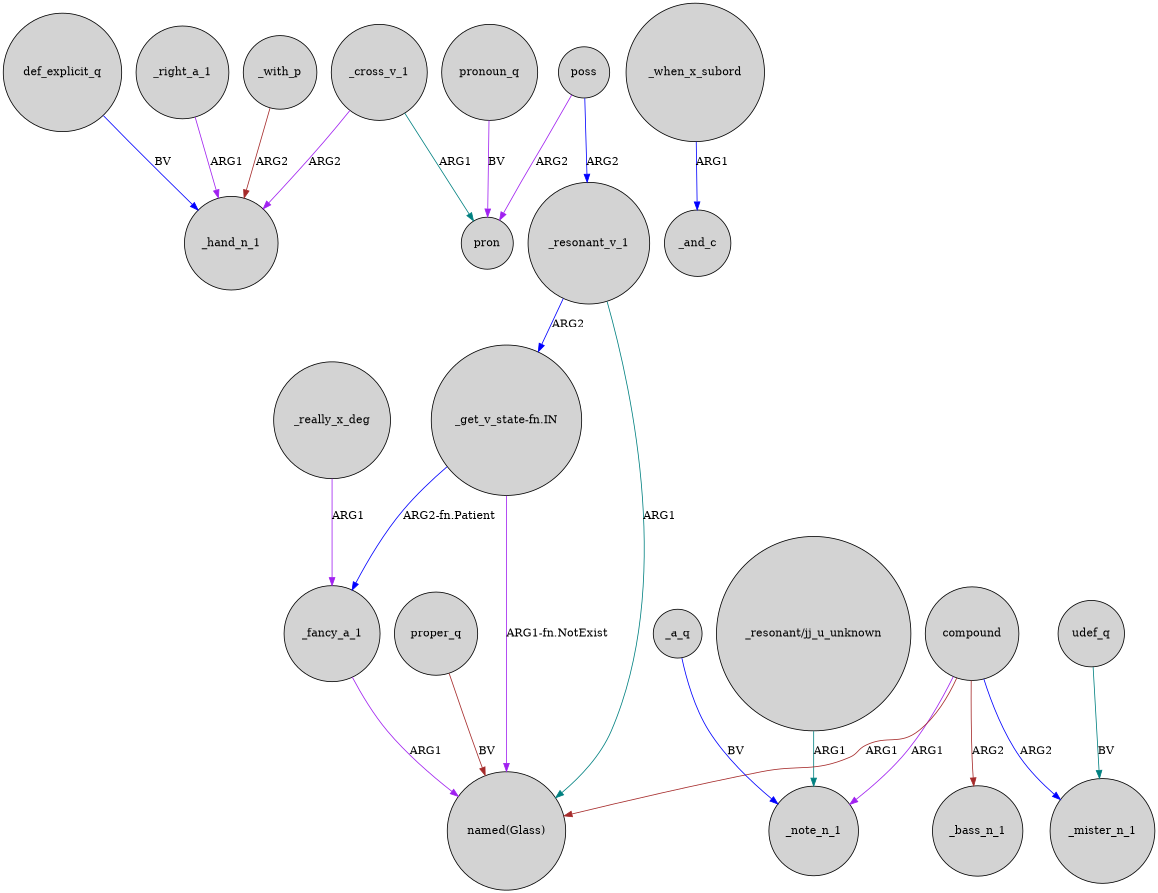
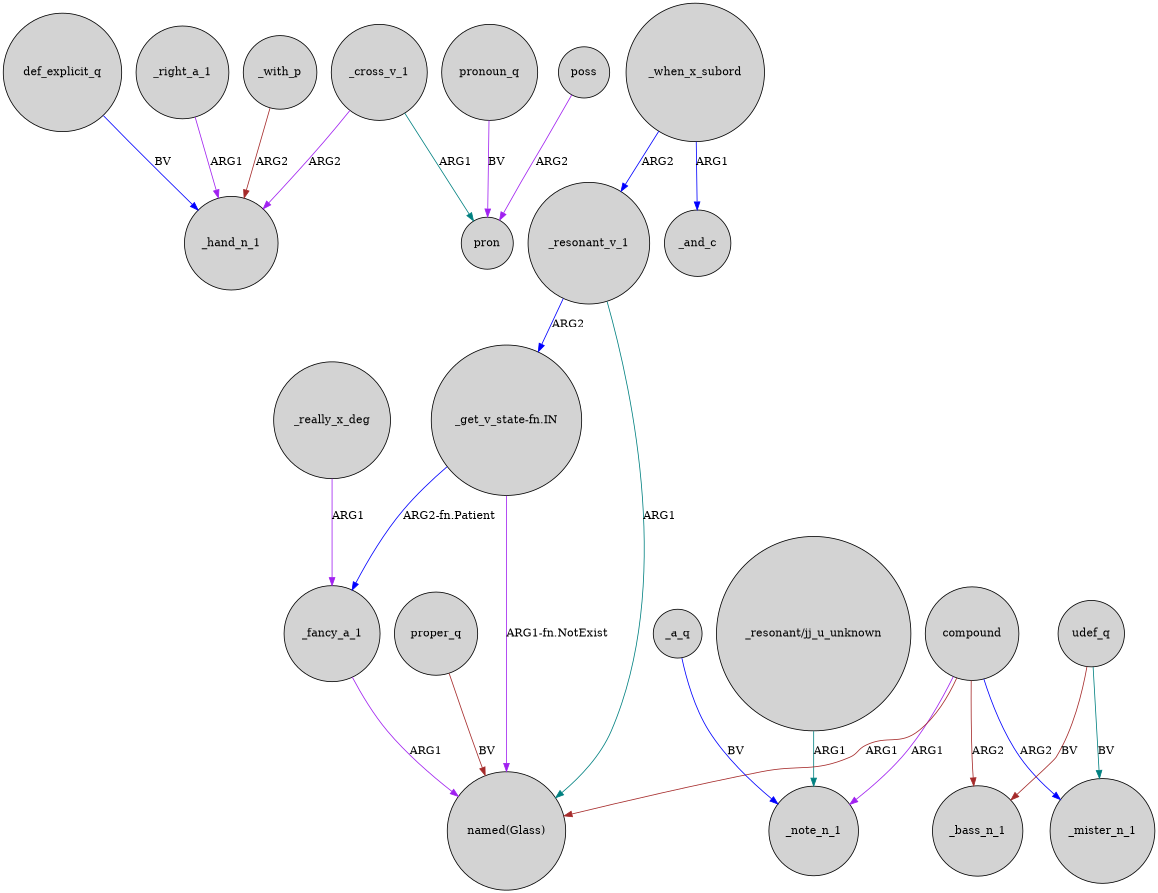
edge "poss" -> "_resonant_v_1": now "_when_x_subord" -> "_resonant_v_1"
edge "udef_q" -> "_bass_n_1": added, label "BV"
